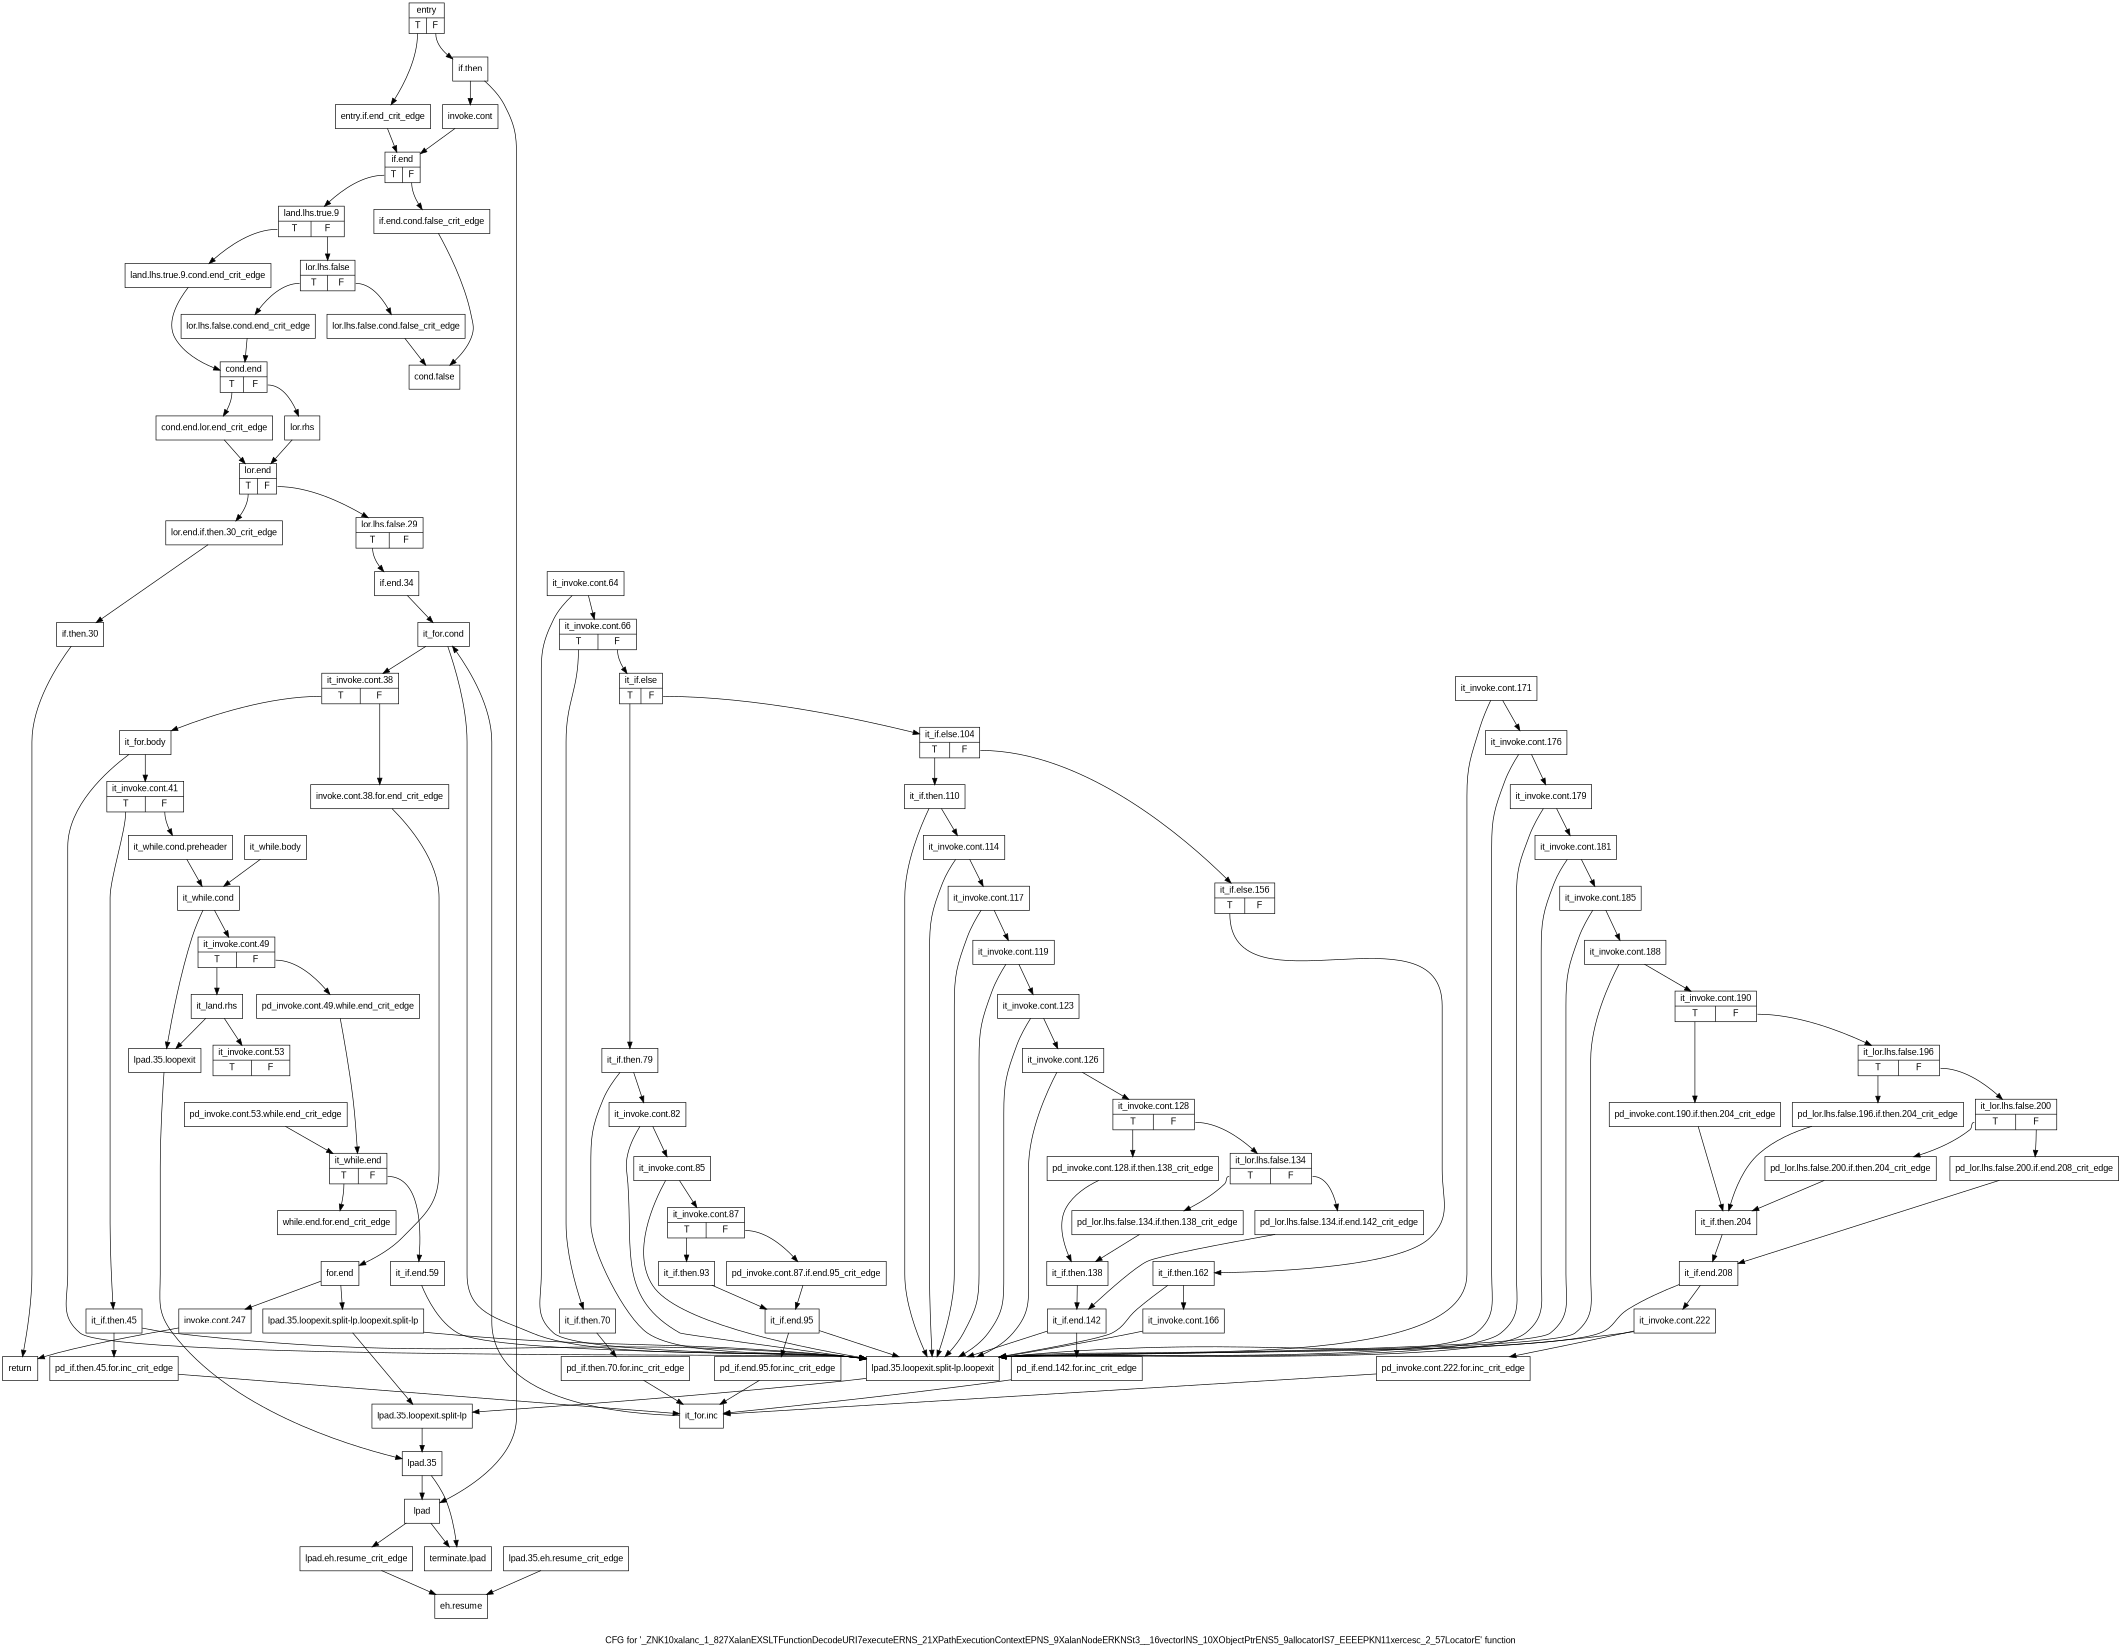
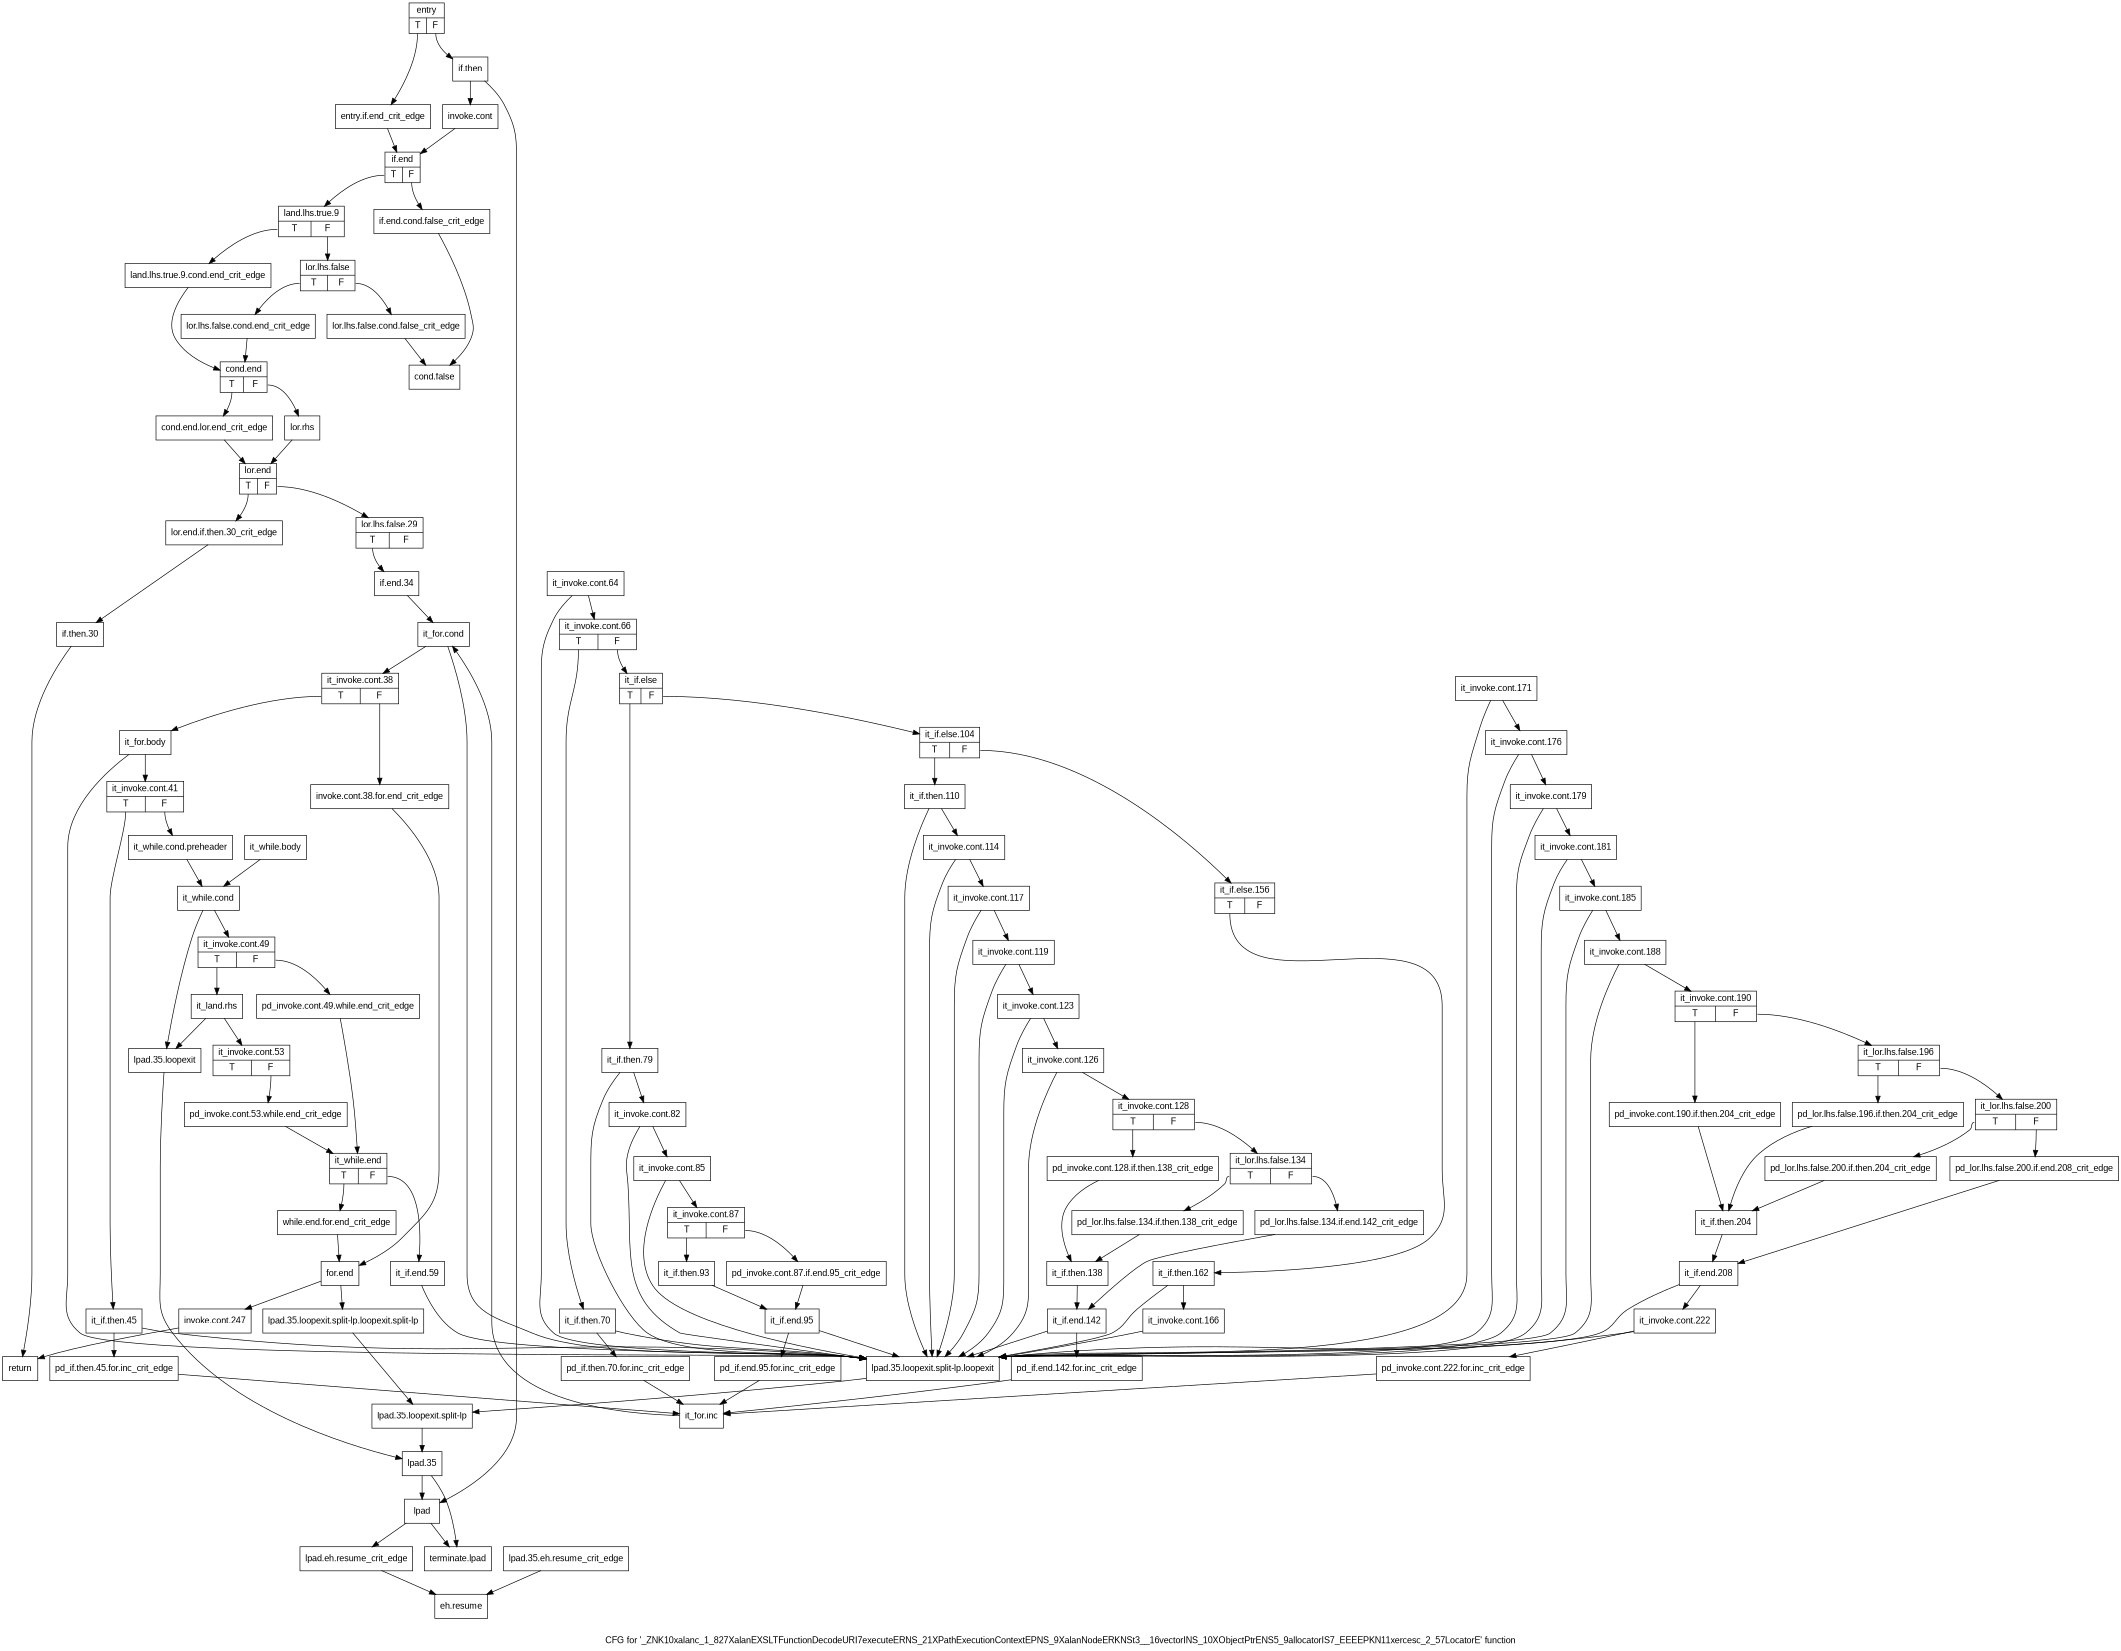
edge "it_invoke.cont.53" -> "pd_invoke.cont.53.while.end_crit_edge": added
edge "while.end.for.end_crit_edge" -> "for.end": added
edge "lpad.35.loopexit.split-lp.loopexit.split-lp" -> "lpad.35.loopexit.split-lp.loopexit": now "it_if.then.70" -> "lpad.35.loopexit.split-lp.loopexit"
